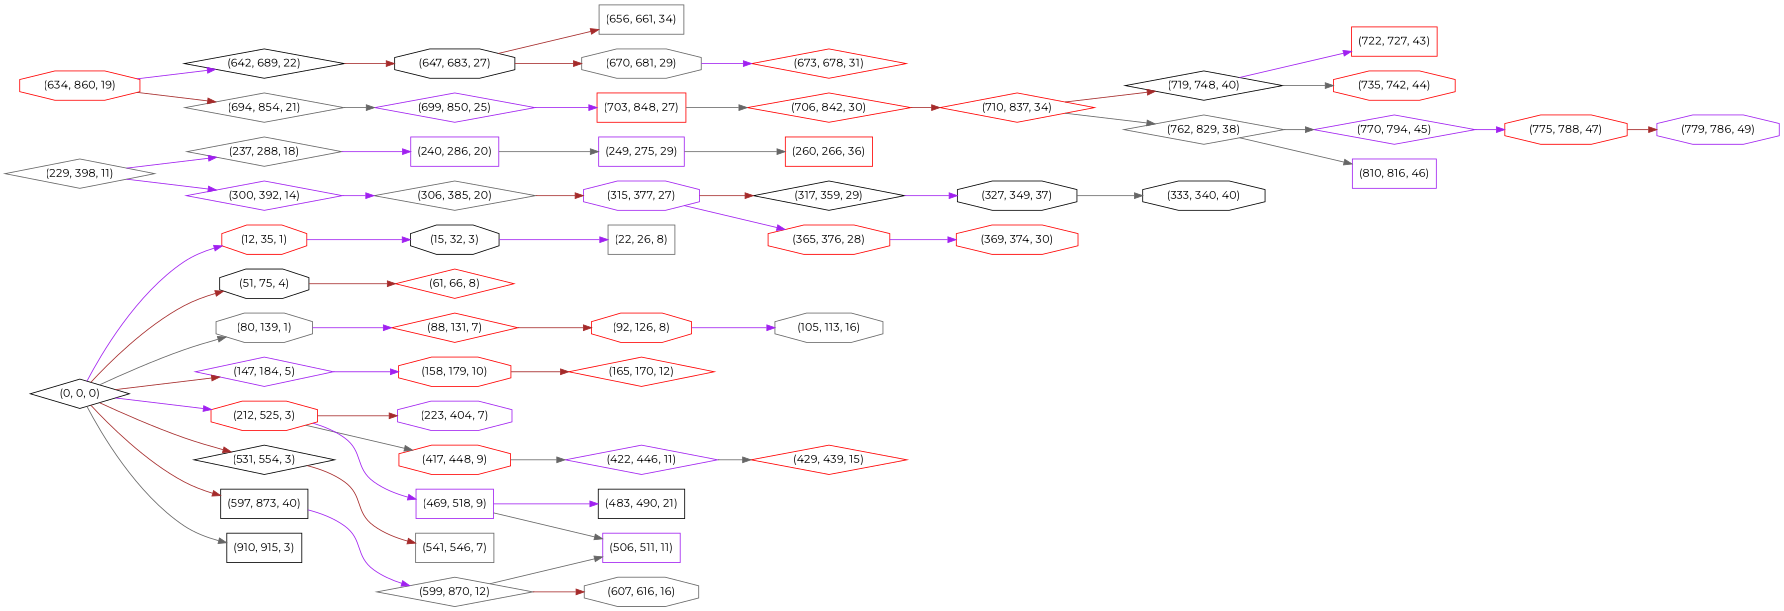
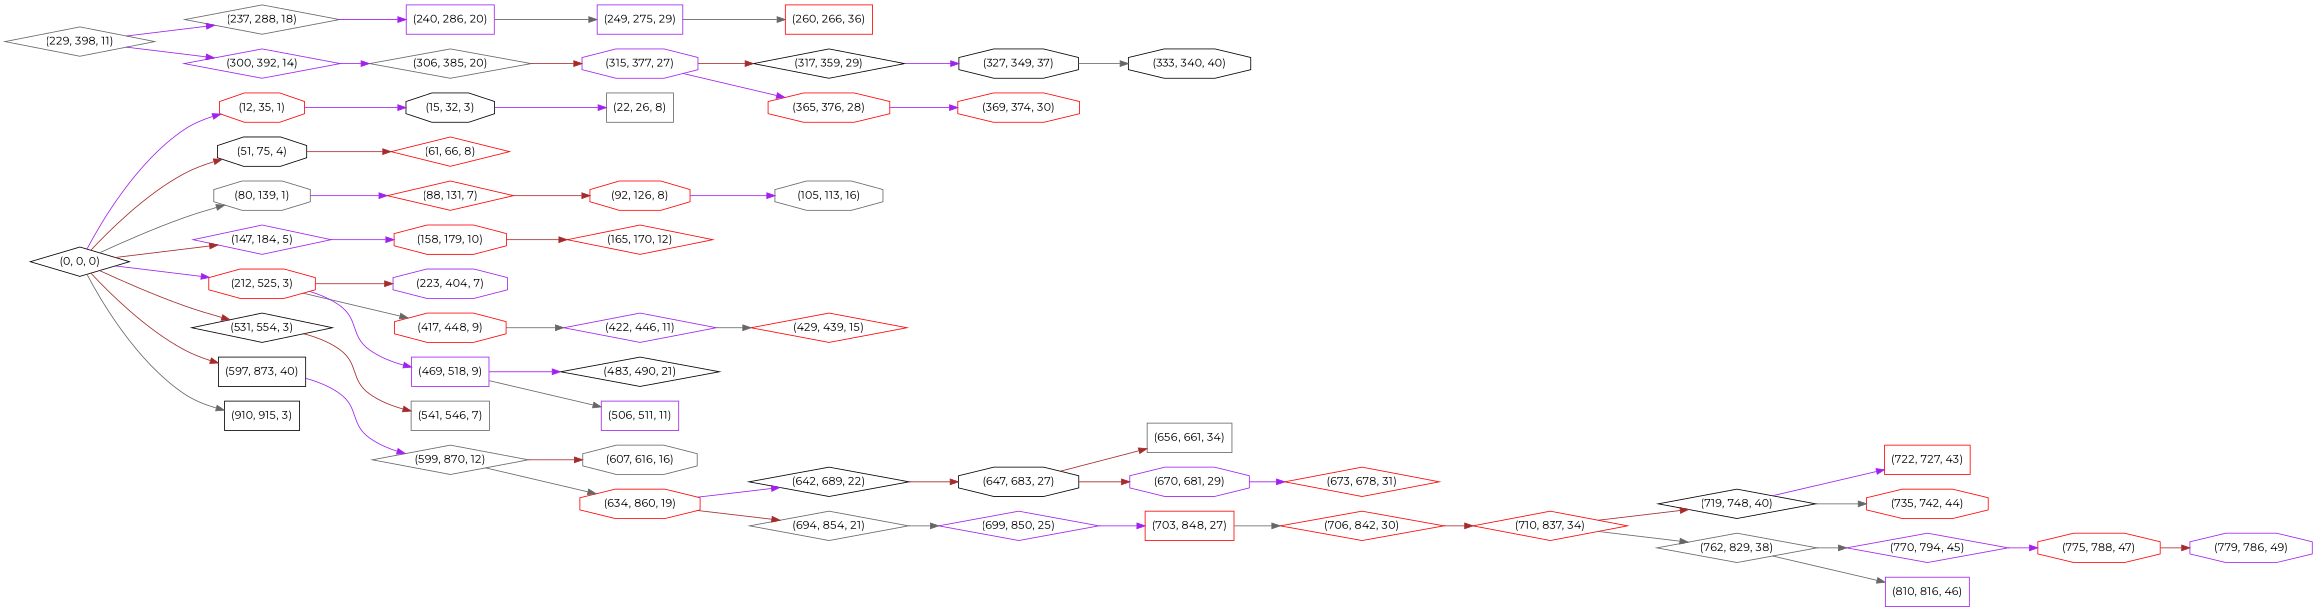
node "(670, 681, 29)": color gray40 -> purple
node "(483, 490, 21)": shape box -> diamond
edge "(599, 870, 12)" -> "(506, 511, 11)": now "(599, 870, 12)" -> "(634, 860, 19)"
